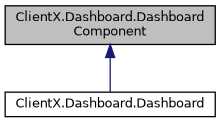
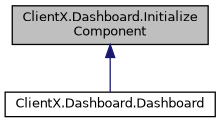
node "ClientX.Dashboard.Dashboard Component": label "ClientX.Dashboard.Dashboard Component" -> "ClientX.Dashboard.Initialize Component"
